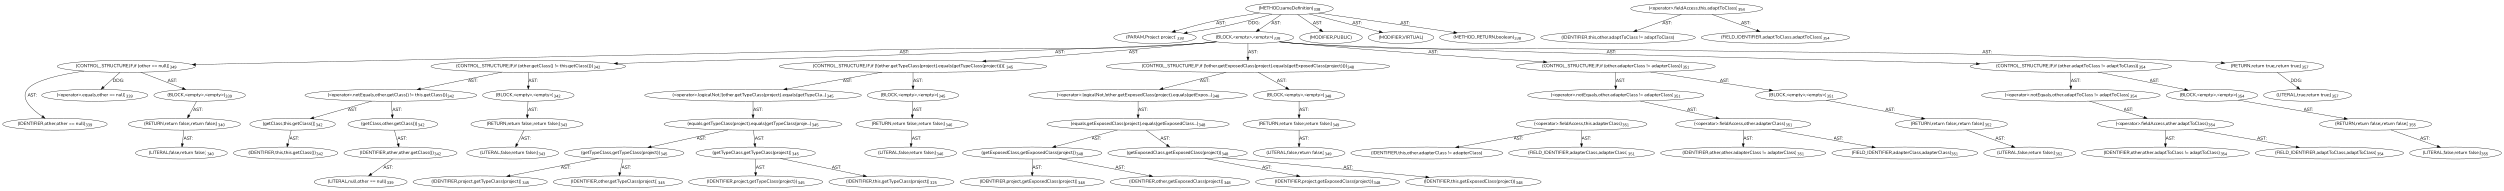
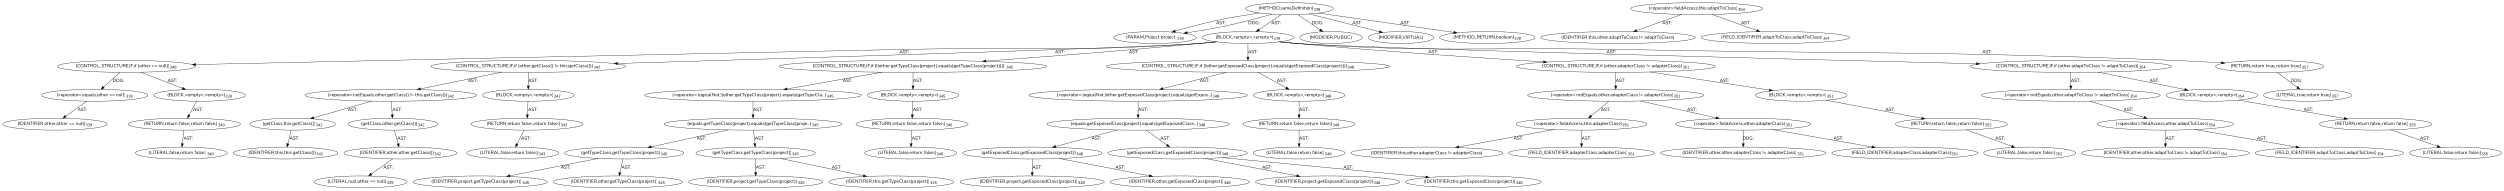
edge "(METHOD,sameDefinition)" -> "(MODIFIER,PUBLIC)": label "AST: " -> "DDG: "
edge "(CONTROL_STRUCTURE,IF,if (other == null))" -> "(IDENTIFIER,other,other == null)": now "(<operator>.equals,other == null)" -> "(IDENTIFIER,other,other == null)"
edge "(<operator>.notEquals,other.adapterClass != adapterClass)" -> "(<operator>.fieldAccess,this.adapterClass)": added, label "AST:"
edge "(<operator>.fieldAccess,other.adapterClass)" -> "(IDENTIFIER,other,other.adapterClass != adapterClass)": label "AST: " -> "DDG: "
